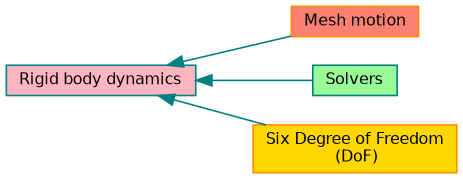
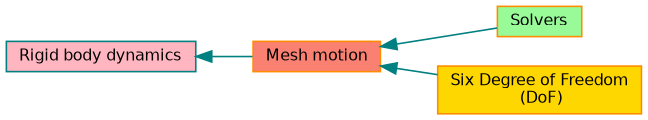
edge "Solvers" -> "Rigid body dynamics": now "Solvers" -> "Mesh motion"
node "Solvers": color teal -> darkorange
edge "Six Degree of Freedom (DoF)" -> "Rigid body dynamics": now "Six Degree of Freedom (DoF)" -> "Mesh motion"
